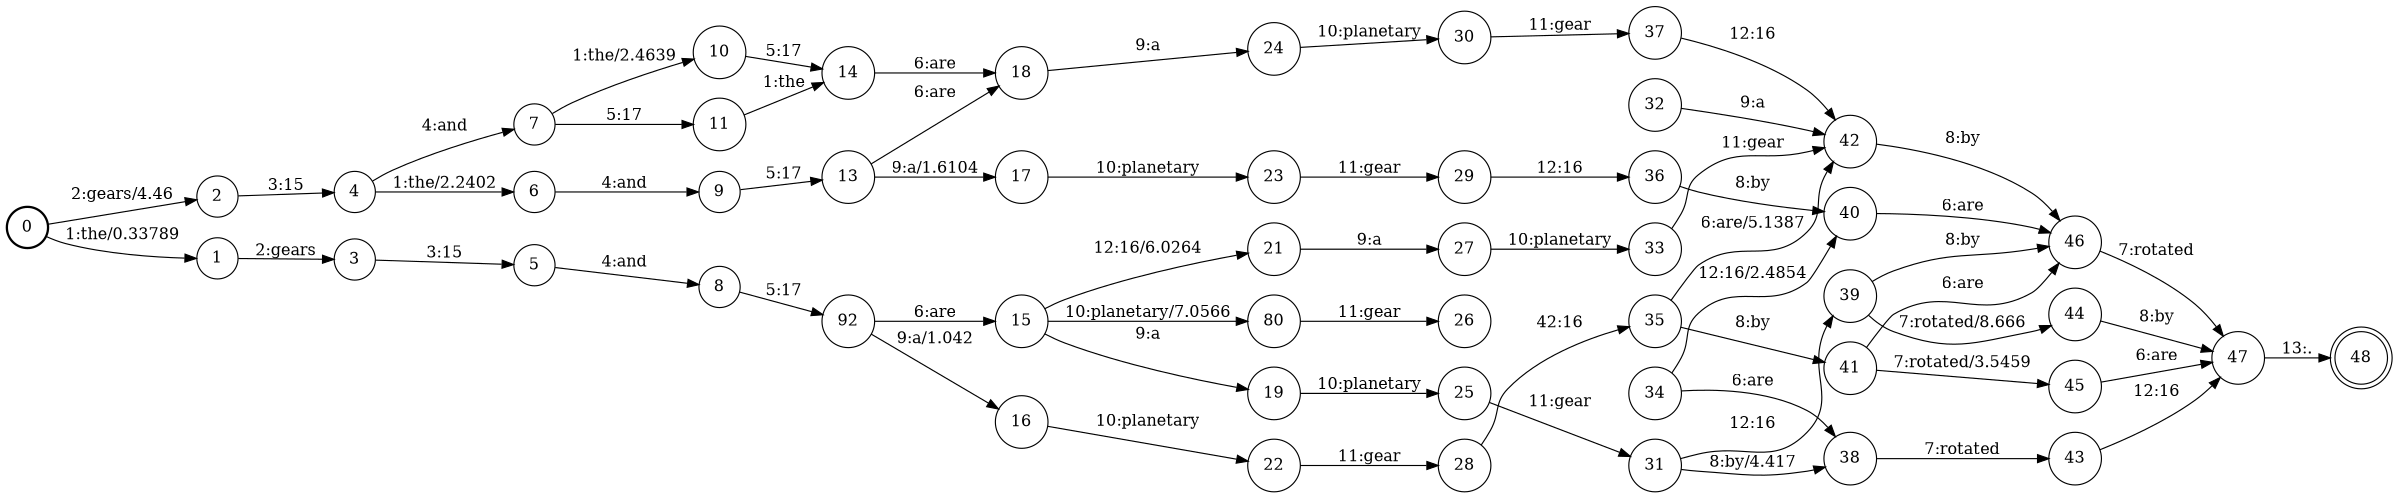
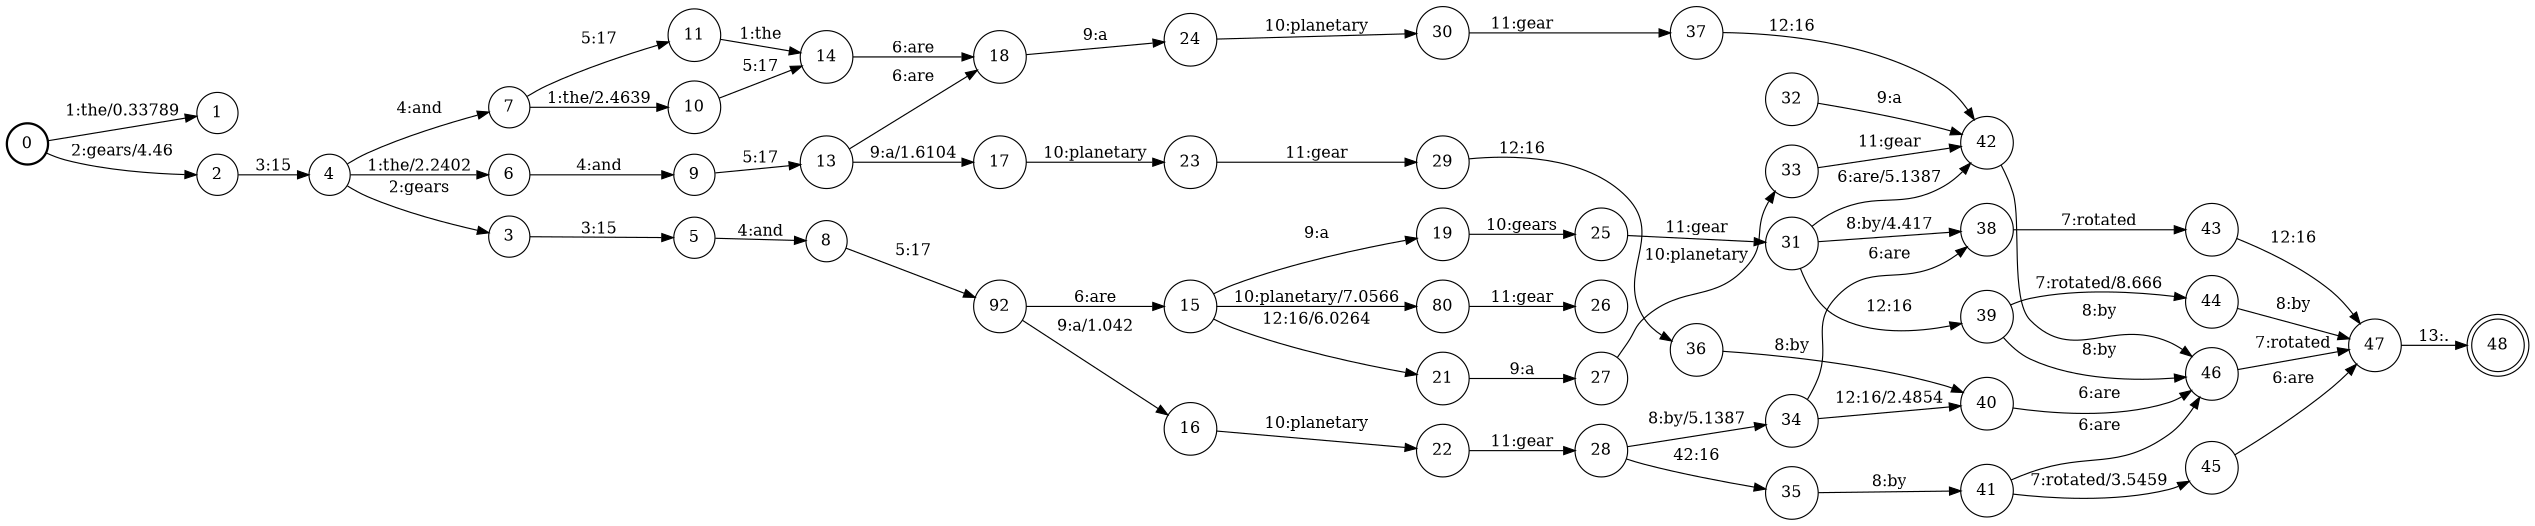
edge "35" -> "42": now "31" -> "42"
edge "1" -> "3": now "4" -> "3"
edge "19" -> "25": label "10:planetary" -> "10:gears"
edge "28" -> "34": added, label "8:by/5.1387"
